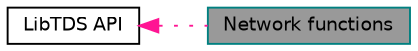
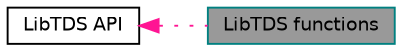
node "Network functions": label "Network functions" -> "LibTDS functions"
